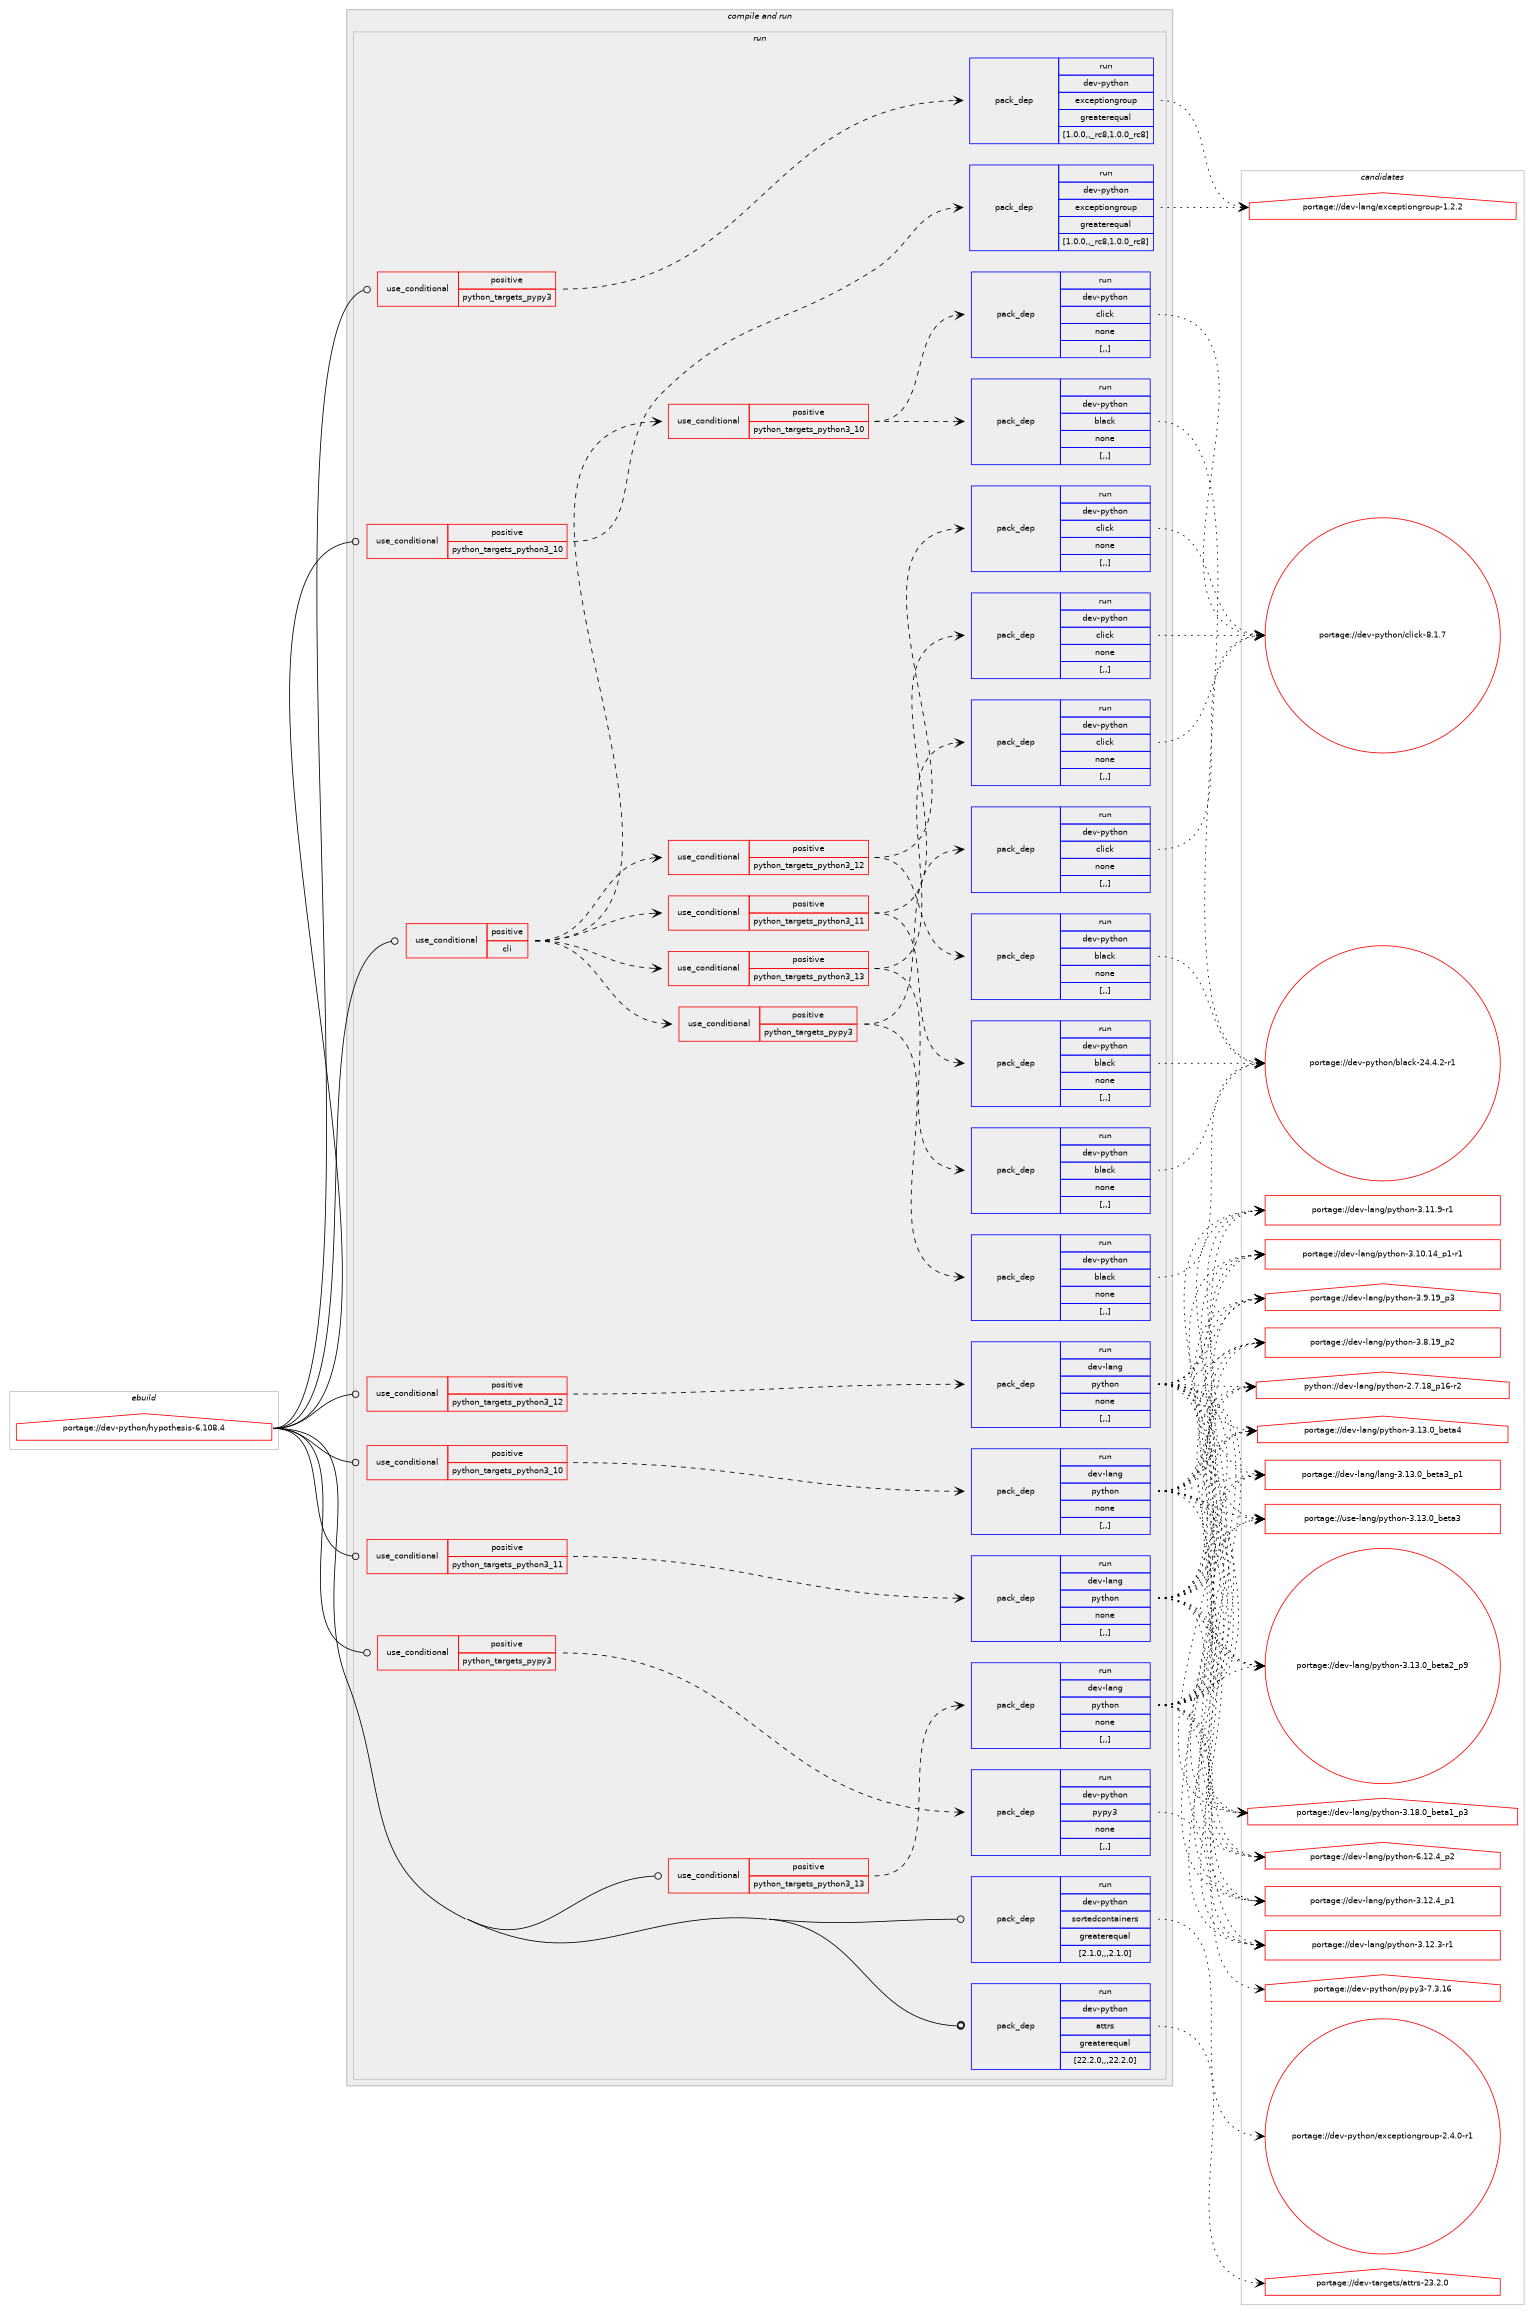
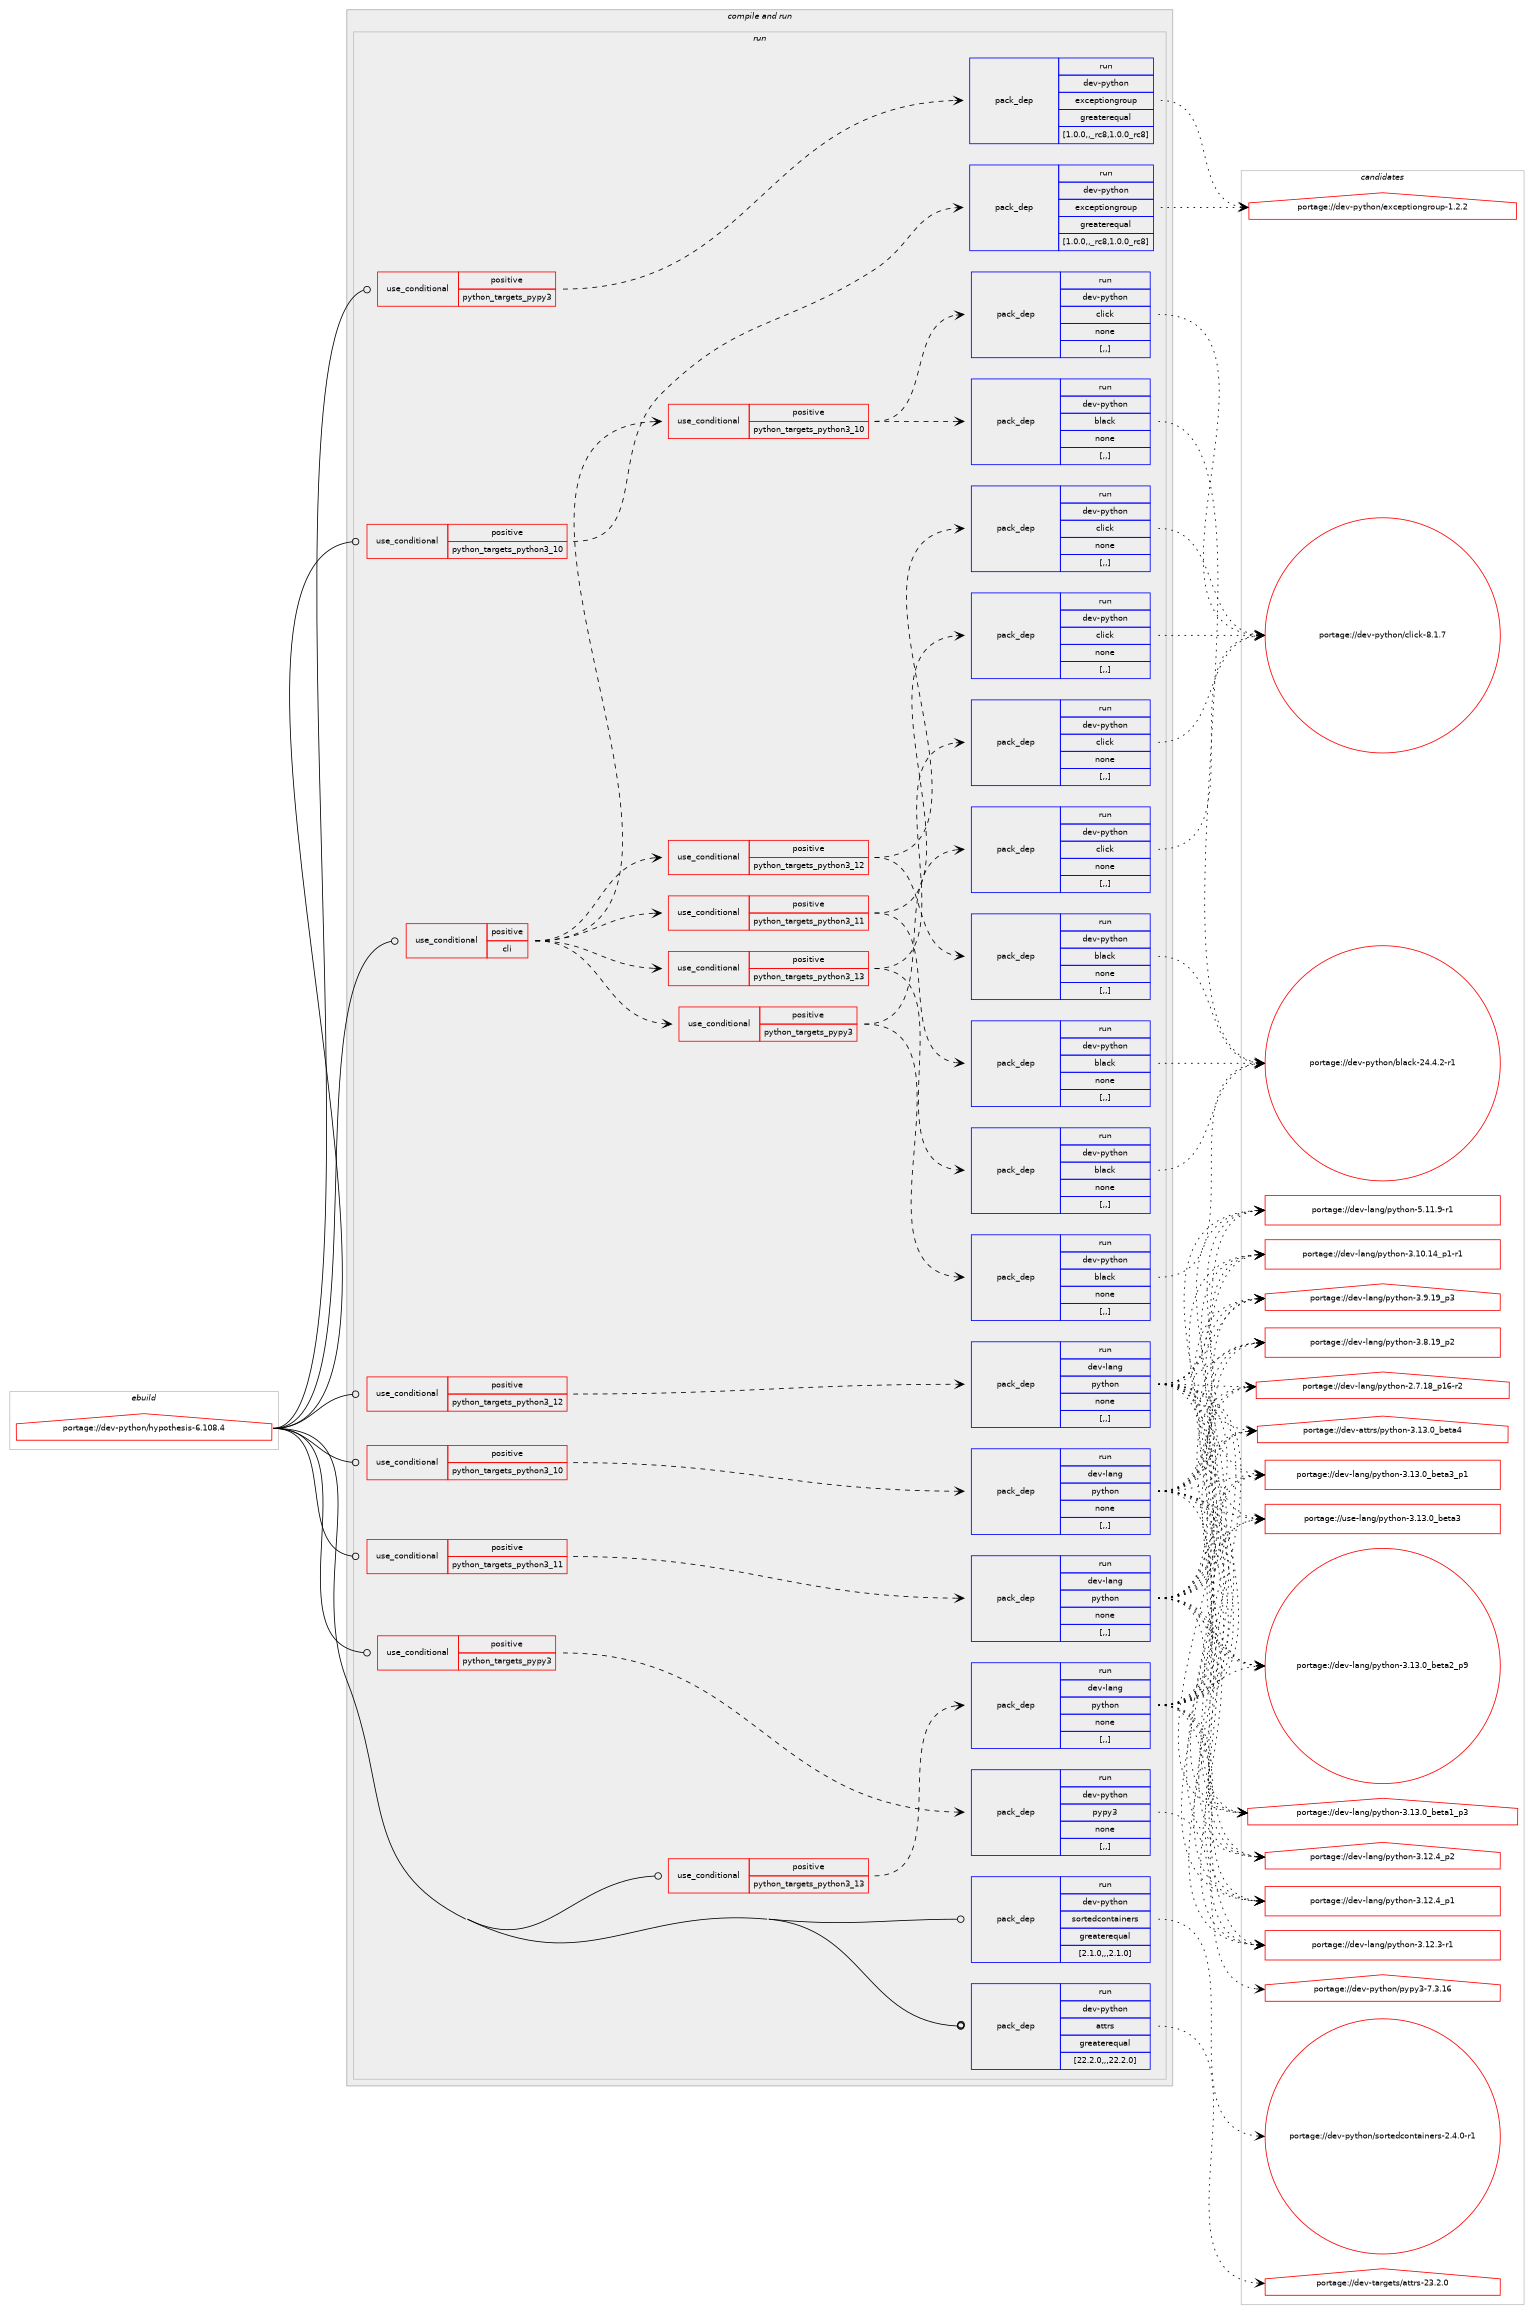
node "portage://dev-lang/exceptiongroup-1.2.2": label "portage://dev-lang/exceptiongroup-1.2.2" -> "portage://dev-python/exceptiongroup-1.2.2"
node "portage://dev-lang/python-3.11.9-r1": label "portage://dev-lang/python-3.11.9-r1" -> "portage://dev-lang/python-5.11.9-r1"
node "python://dev-lang/python-2.7.18_p16-r2": label "python://dev-lang/python-2.7.18_p16-r2" -> "portage://dev-lang/python-2.7.18_p16-r2"
node "portage://dev-lang/python-3.13.0_beta4": label "portage://dev-lang/python-3.13.0_beta4" -> "portage://dev-attrs/python-3.13.0_beta4"
node "portage://dev-lang/lang-3.13.0_beta3_p1": label "portage://dev-lang/lang-3.13.0_beta3_p1" -> "portage://dev-lang/python-3.13.0_beta3_p1"
node "portage://dev-lang/python-3.18.0_beta1_p3": label "portage://dev-lang/python-3.18.0_beta1_p3" -> "portage://dev-lang/python-3.13.0_beta1_p3"
node "portage://dev-lang/python-6.12.4_p2": label "portage://dev-lang/python-6.12.4_p2" -> "portage://dev-lang/python-3.12.4_p2"
node "portage://dev-python/exceptiongroup-2.4.0-r1": label "portage://dev-python/exceptiongroup-2.4.0-r1" -> "portage://dev-python/sortedcontainers-2.4.0-r1"
